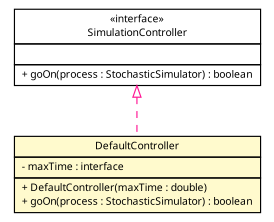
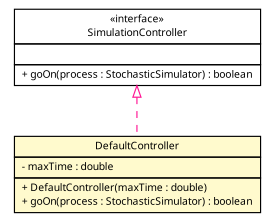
node "DefaultController": text "- maxTime : interface" -> "- maxTime : double"
